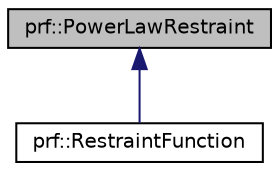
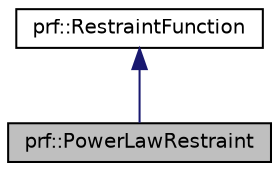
edge "prf::RestraintFunction" -> "prf::PowerLawRestraint": reversed
